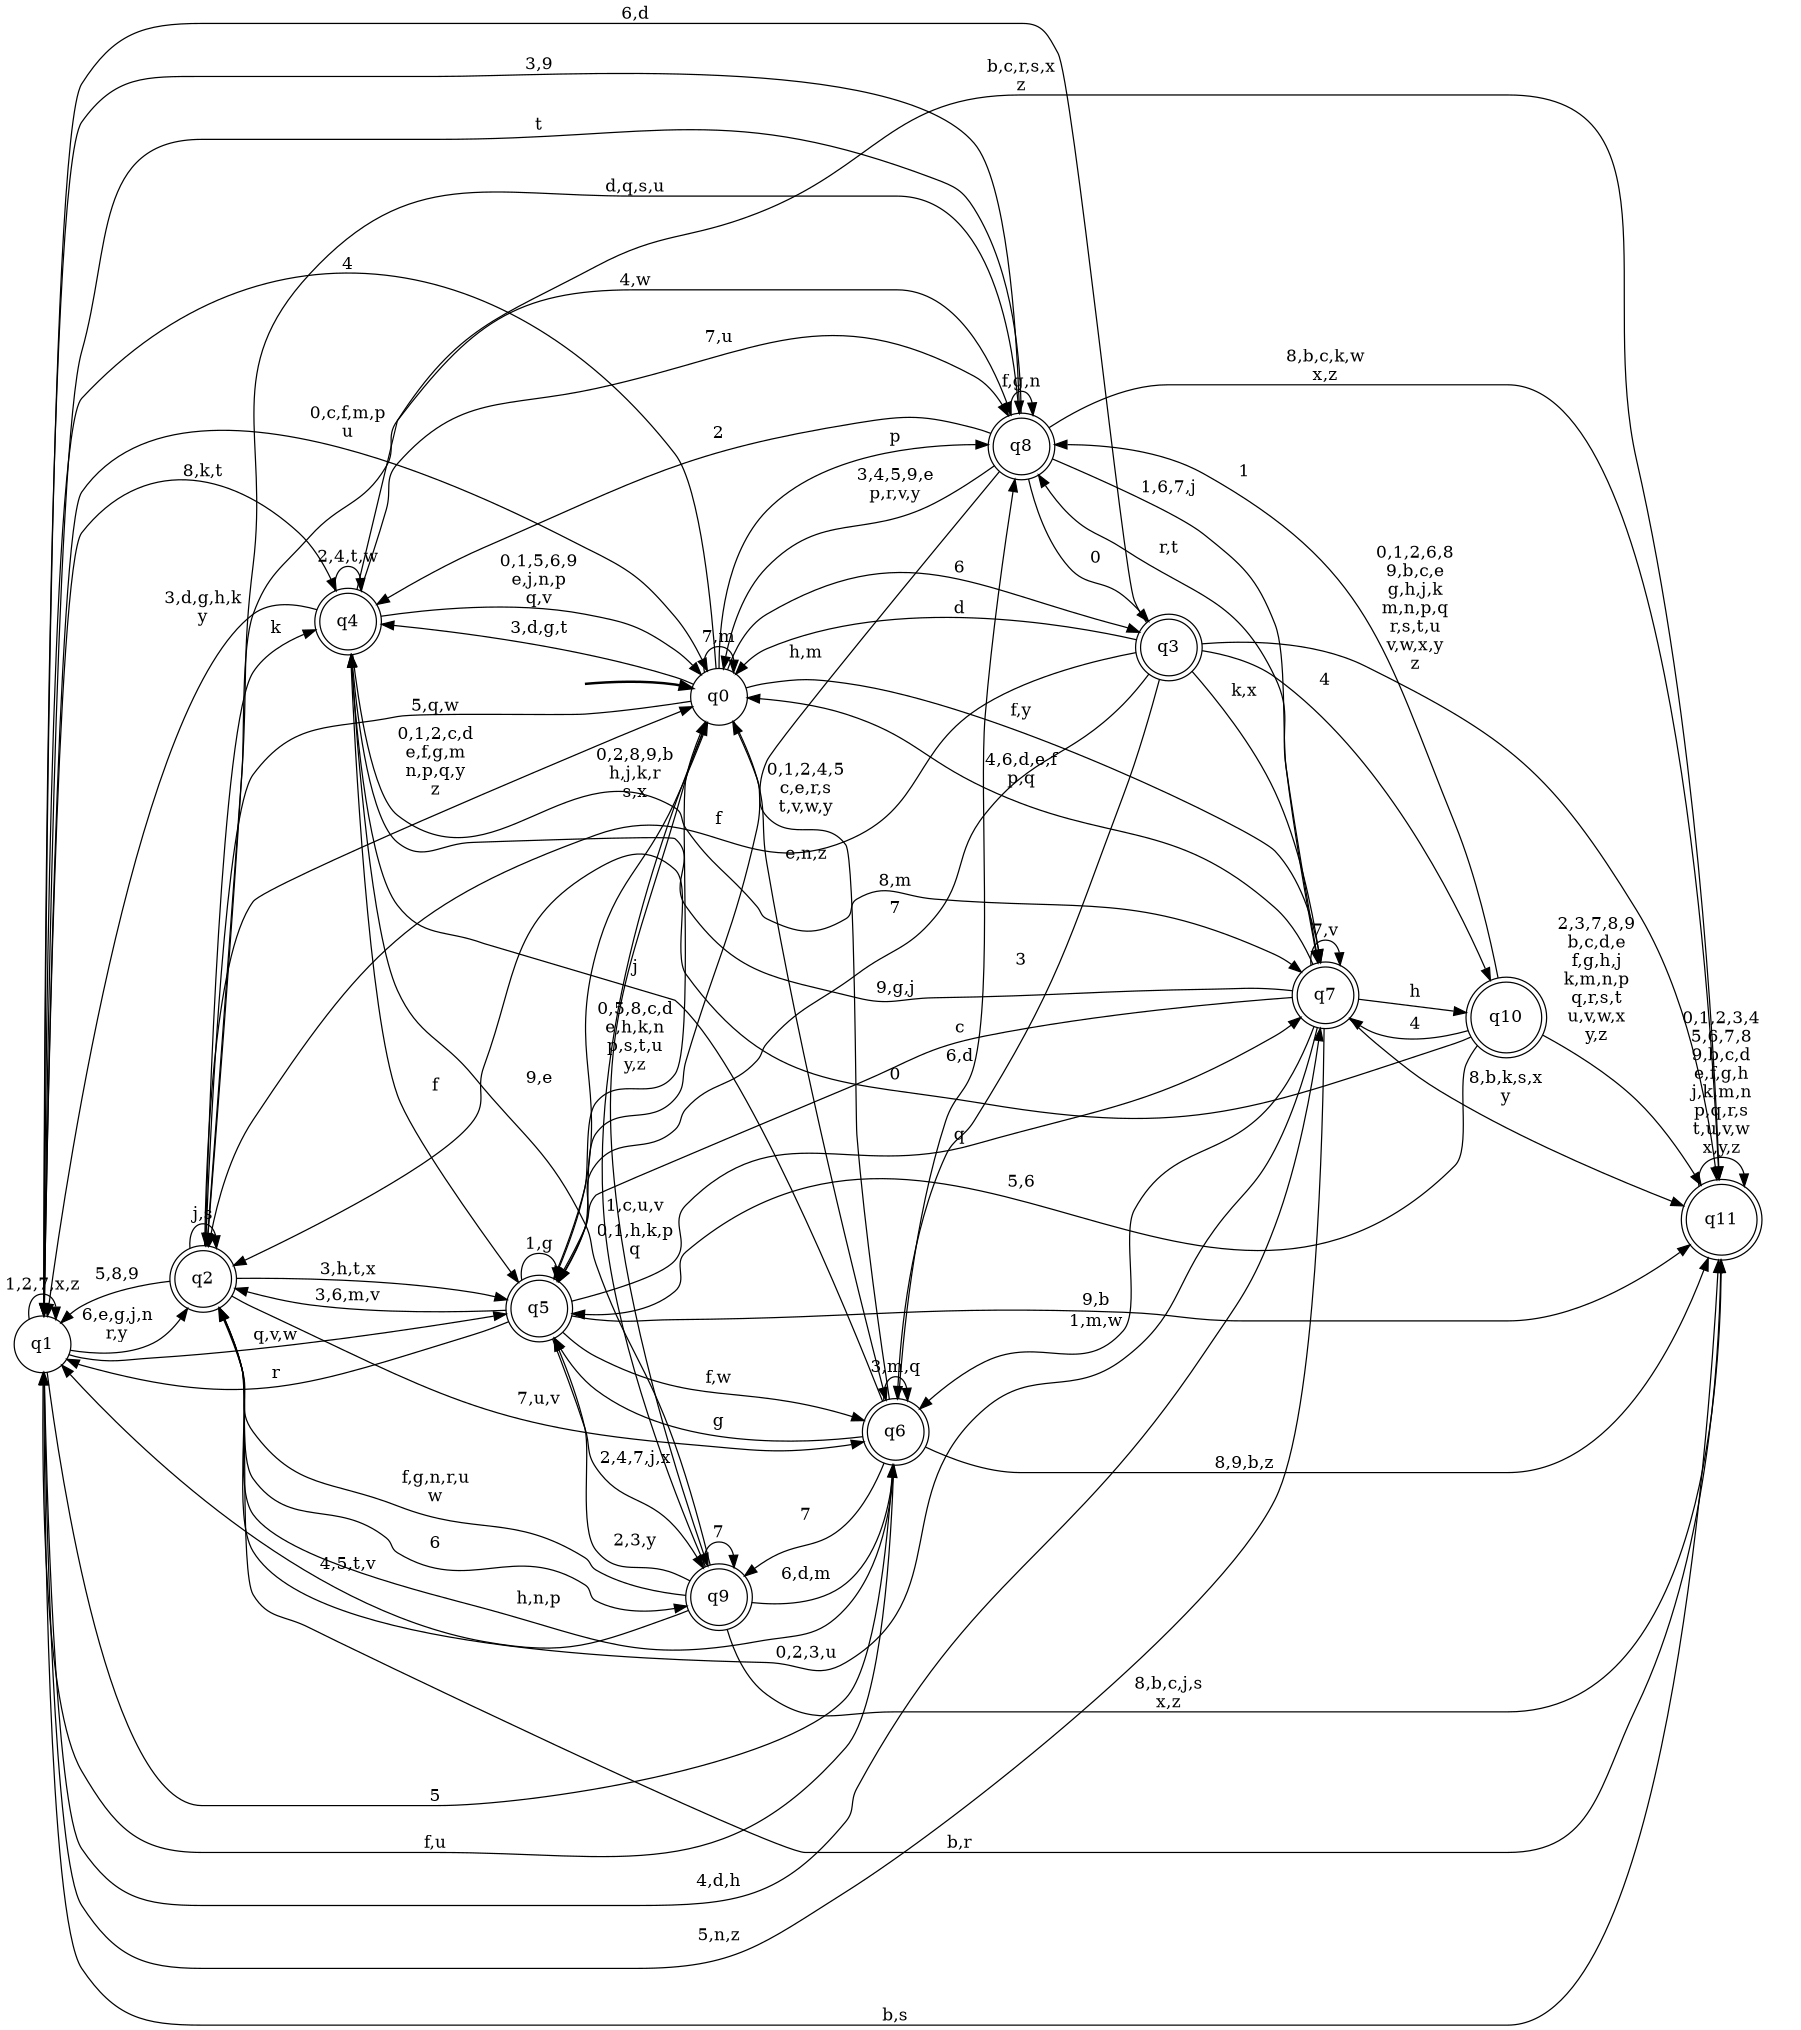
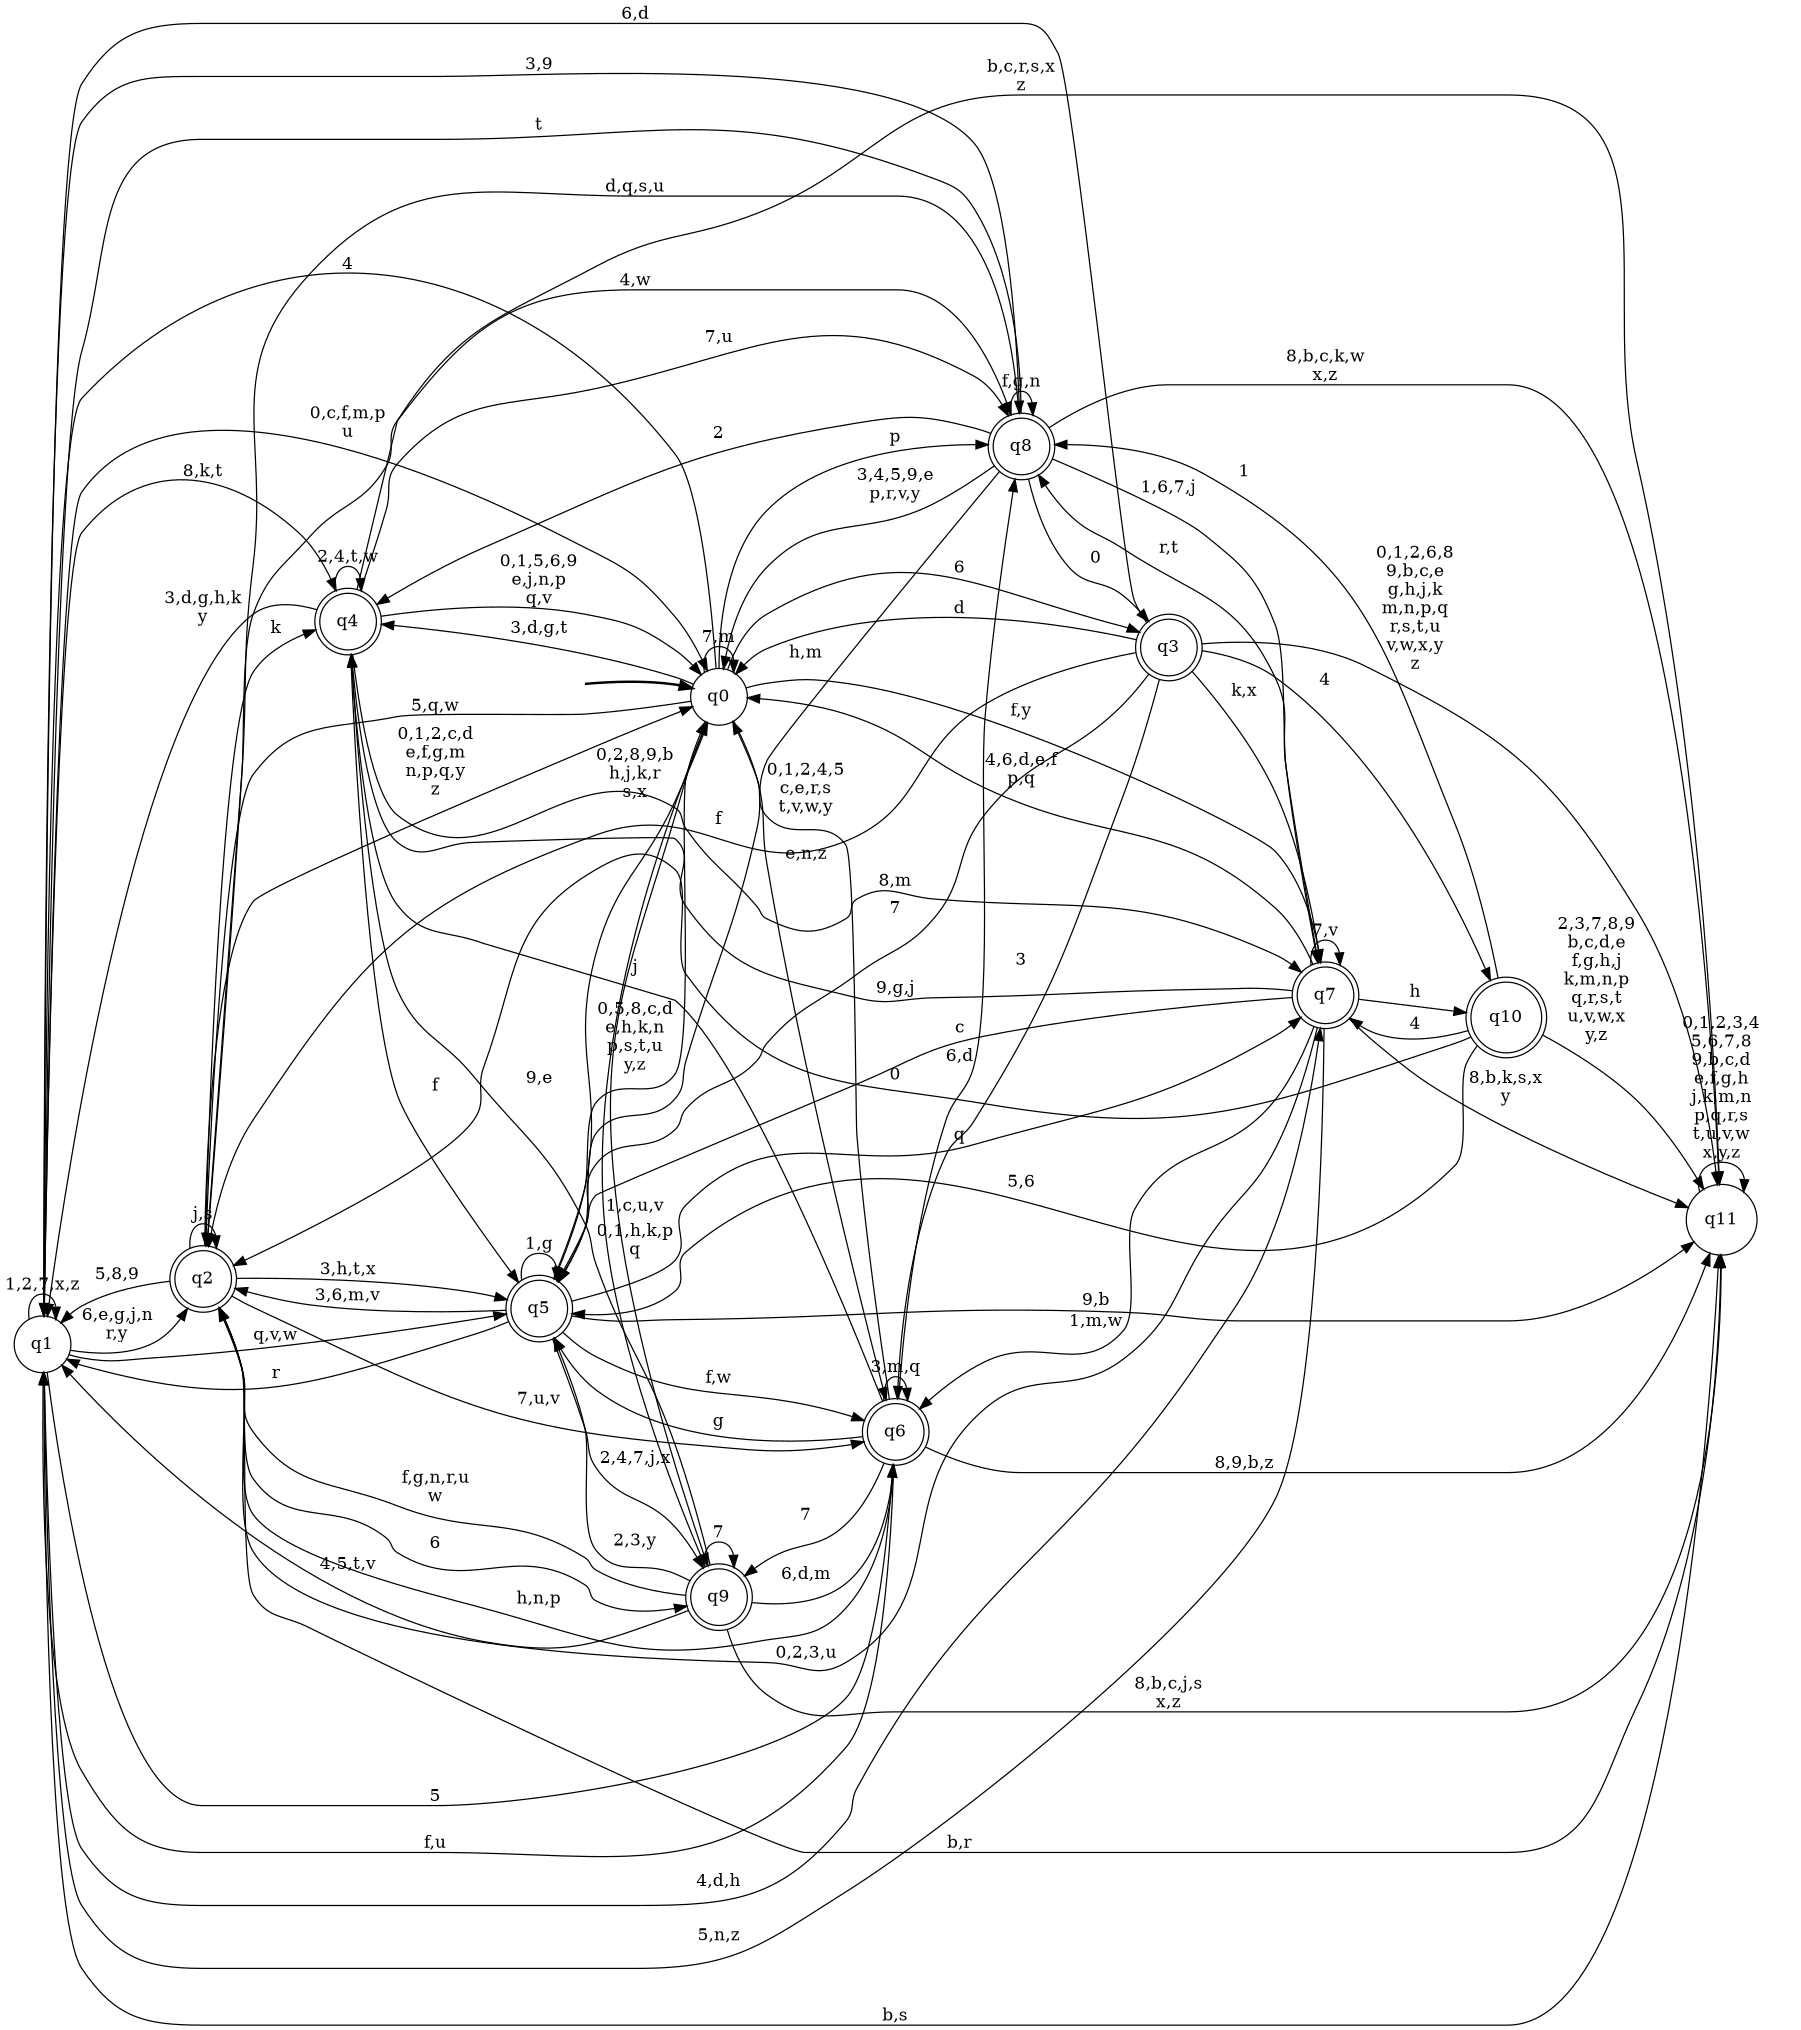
node "q11": shape doublecircle -> circle
